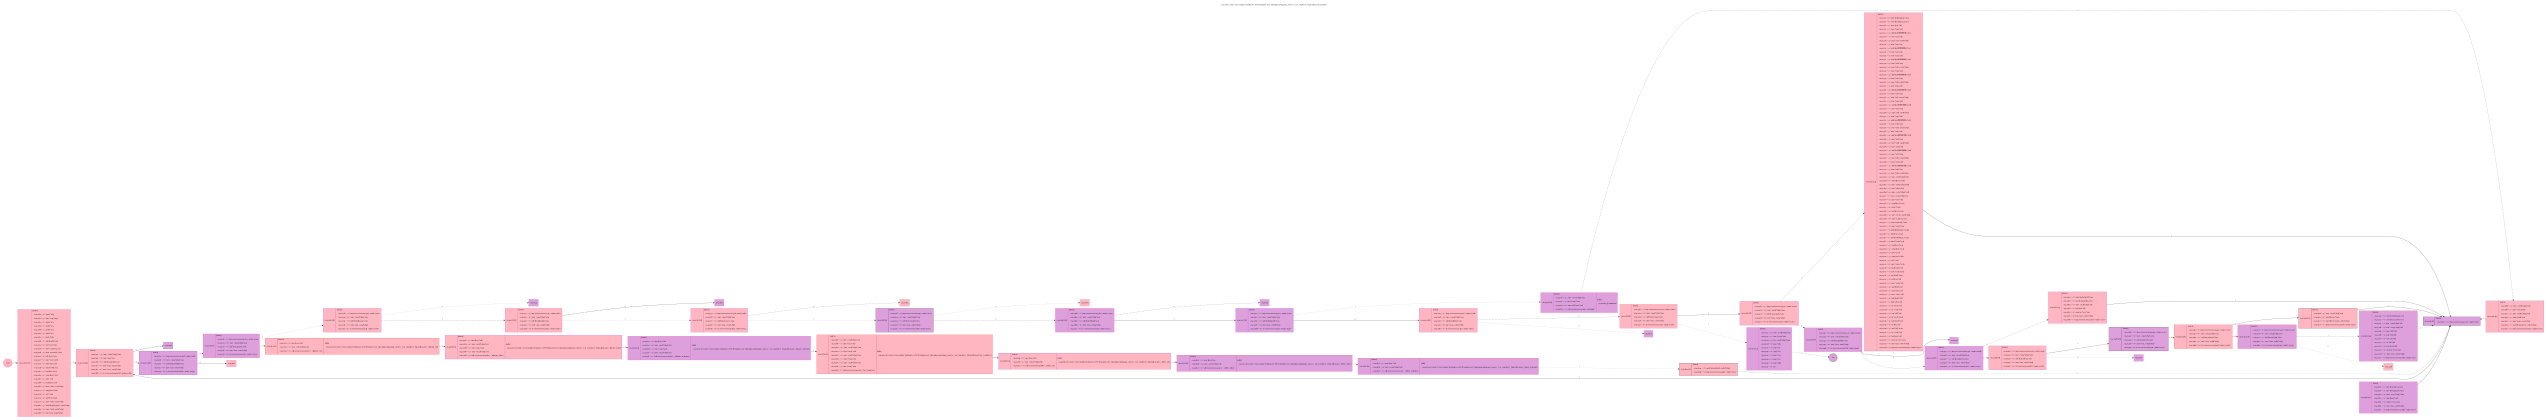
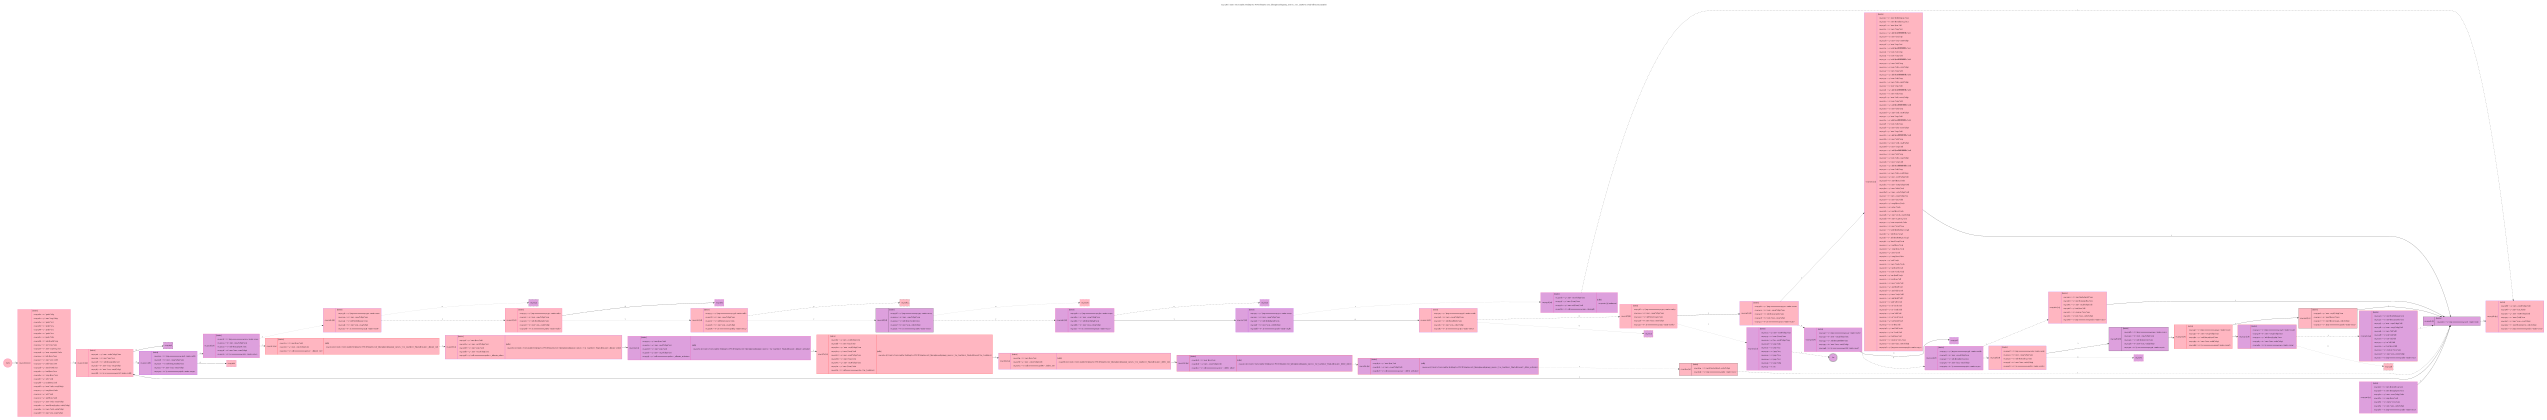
edge "0x40378b [27]" -> "0x4039b1 [5]": reversed
